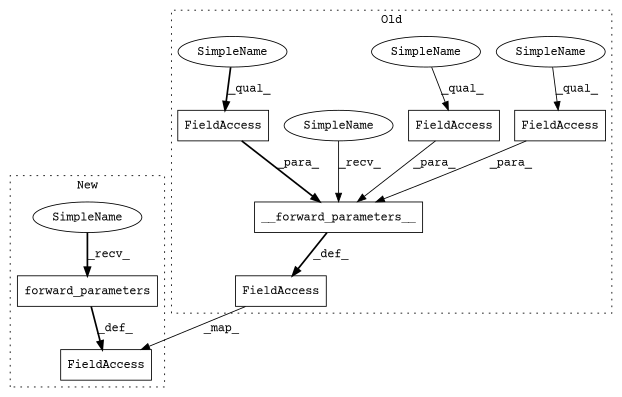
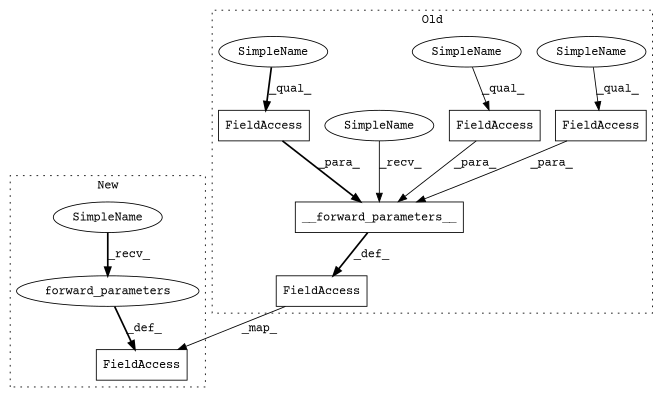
node "forward_parameters": shape box -> ellipse
